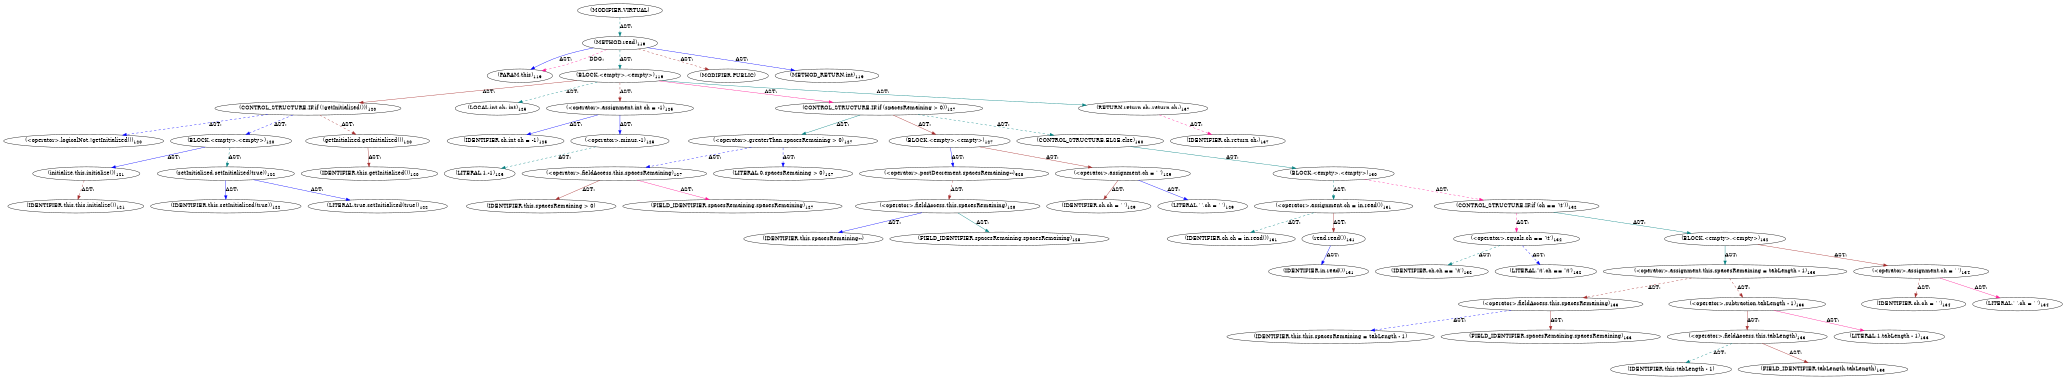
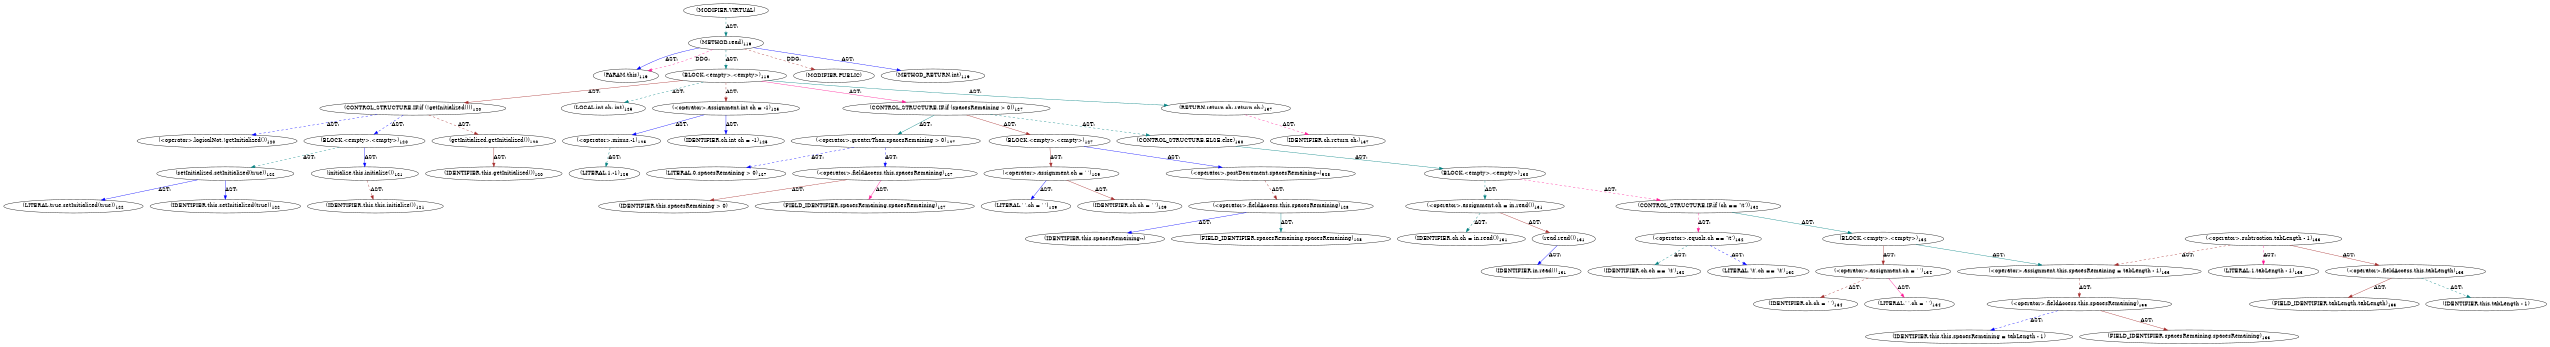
edge "(METHOD,read)" -> "(MODIFIER,PUBLIC)": label "AST: " -> "DDG: "
edge "(<operator>.assignment,this.spacesRemaining = tabLength - 1)" -> "(<operator>.subtraction,tabLength - 1)": reversed
edge "(<operator>.subtraction,tabLength - 1)" -> "(LITERAL,1,tabLength - 1)": style solid -> dashed
